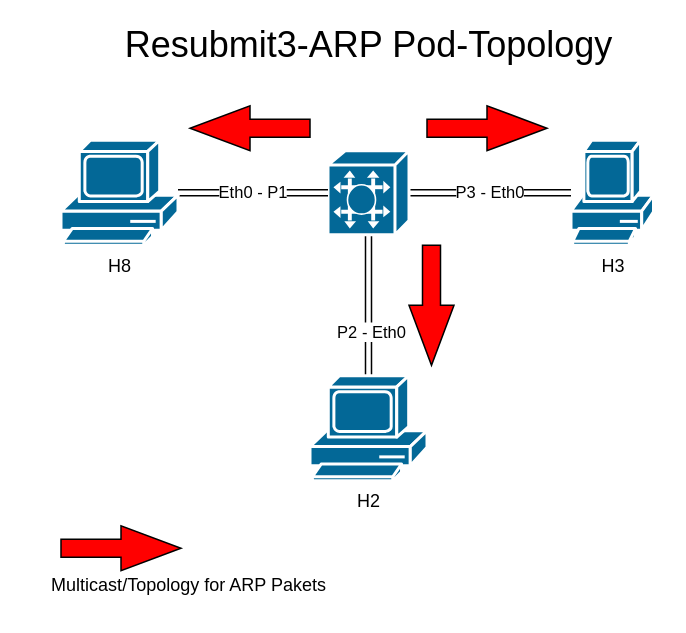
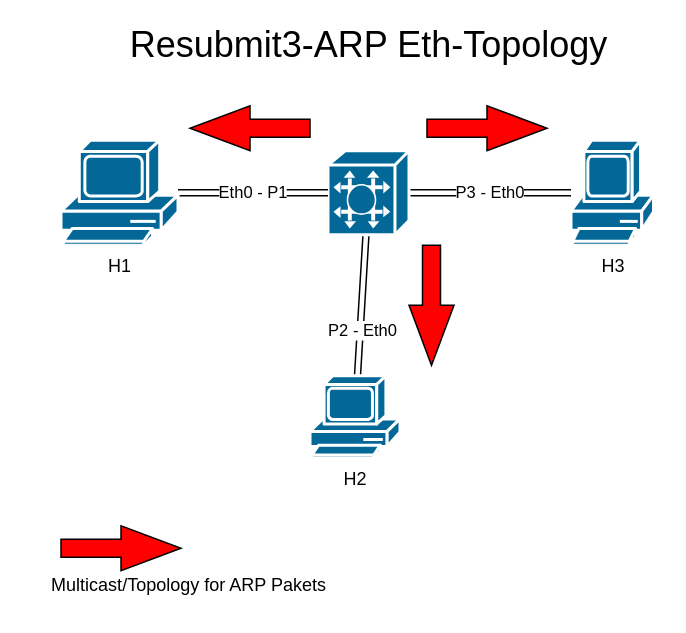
node "Resubmit3-ARP Pod-Topology": label "Resubmit3-ARP Pod-Topology" -> "Resubmit3-ARP Eth-Topology"
node "H8": label "H8" -> "H1"
node "H2": size 117x105 -> 90x83
